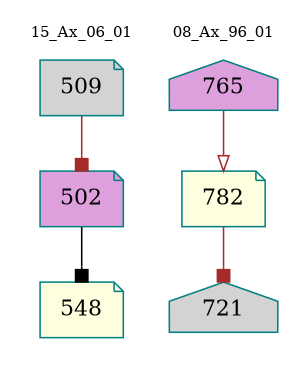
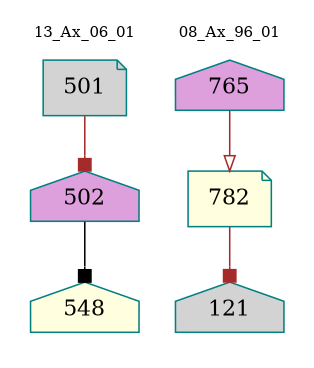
cluster "15_Ax_06_01": label "15_Ax_06_01" -> "13_Ax_06_01"
node "509": label "509" -> "501"
node "502": shape note -> house
node "548": shape note -> house
node "721": label "721" -> "121"
